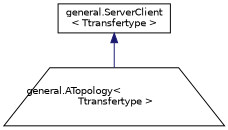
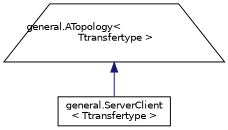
edge "general.ATopology< Ttransfertype >" -> "general.ServerClient < Ttransfertype >": reversed
